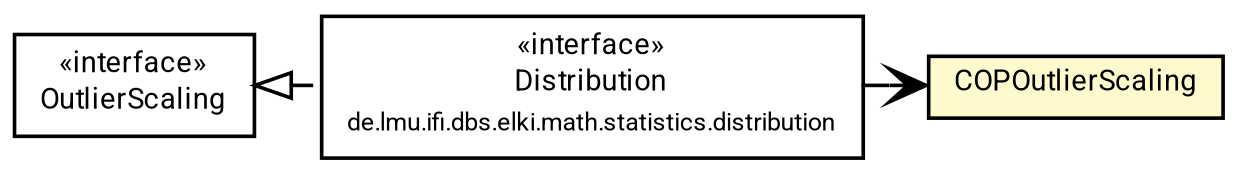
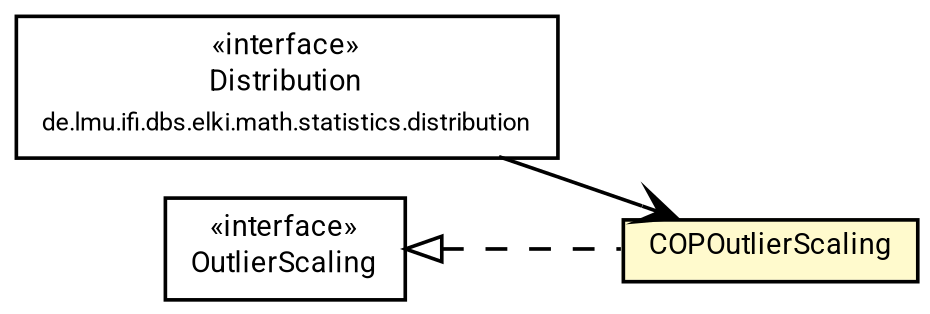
edge "Distribution" -> "OutlierScaling": now "COPOutlierScaling" -> "OutlierScaling"
